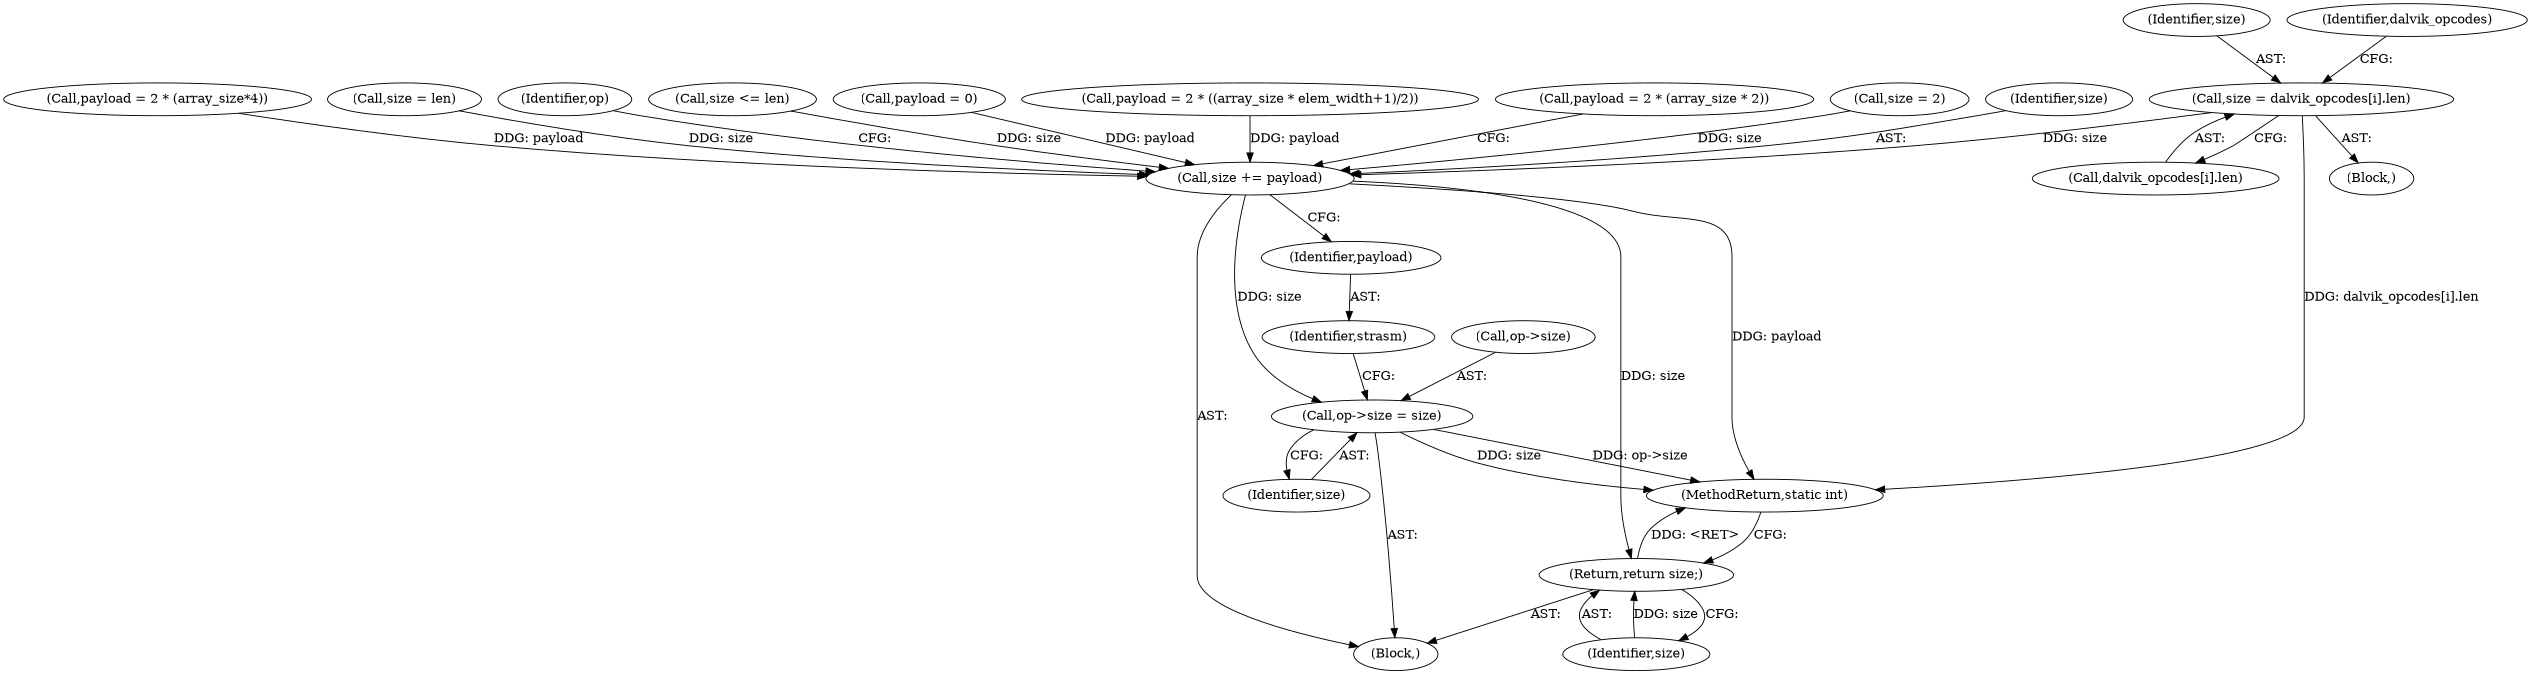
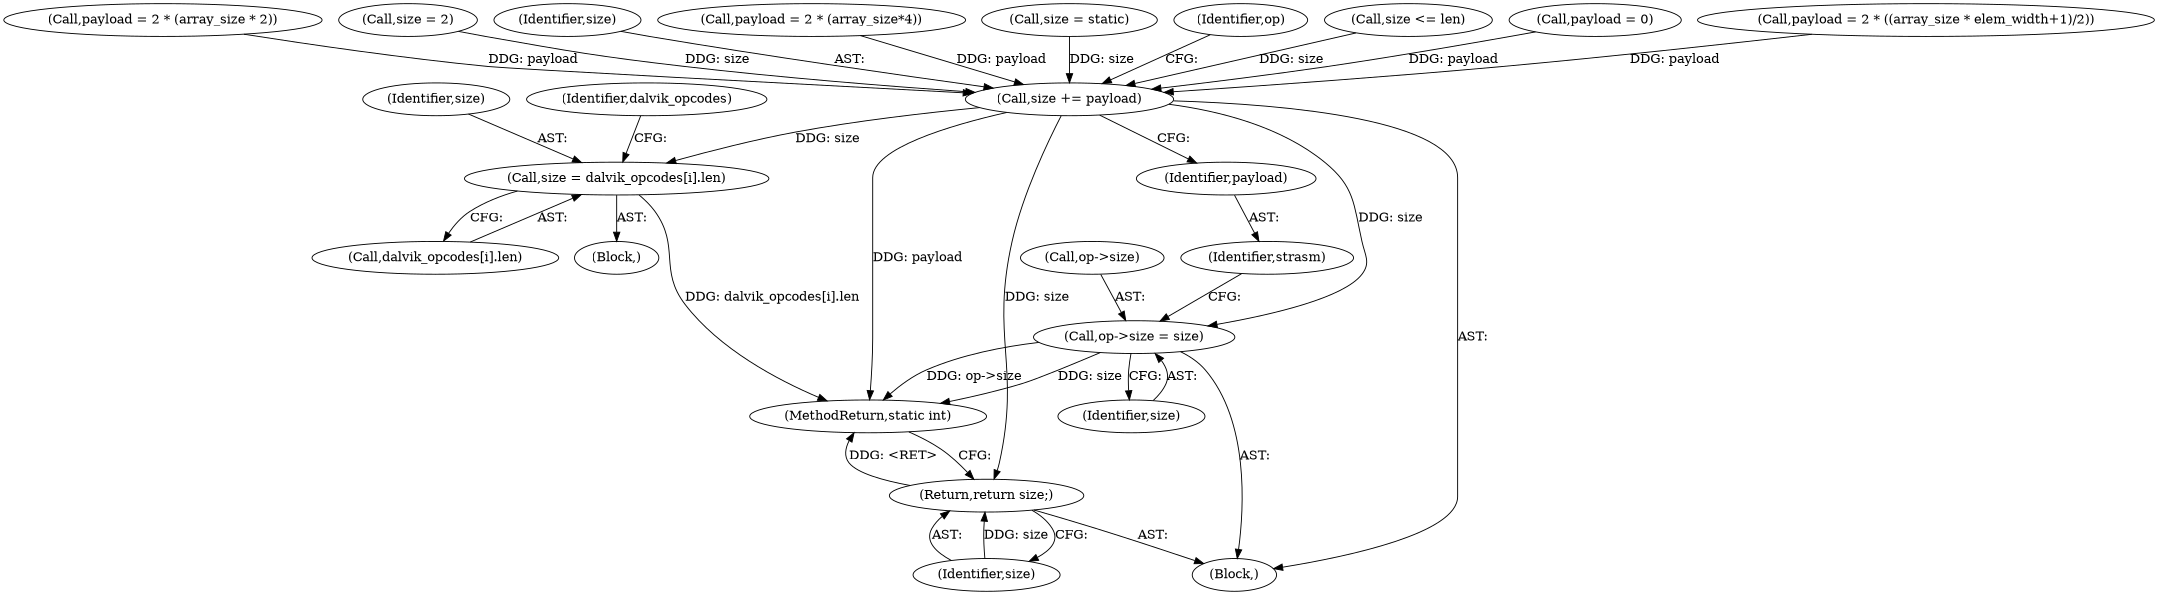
node "(Call,size = len)": label "(Call,size = len)" -> "(Call,size = static)"
edge "(Call,payload = 2 * (array_size * 2))" -> "(Call,size += payload)": label "CFG: " -> "DDG: payload"
edge "(Call,size = dalvik_opcodes[i].len)" -> "(Call,size += payload)": reversed
